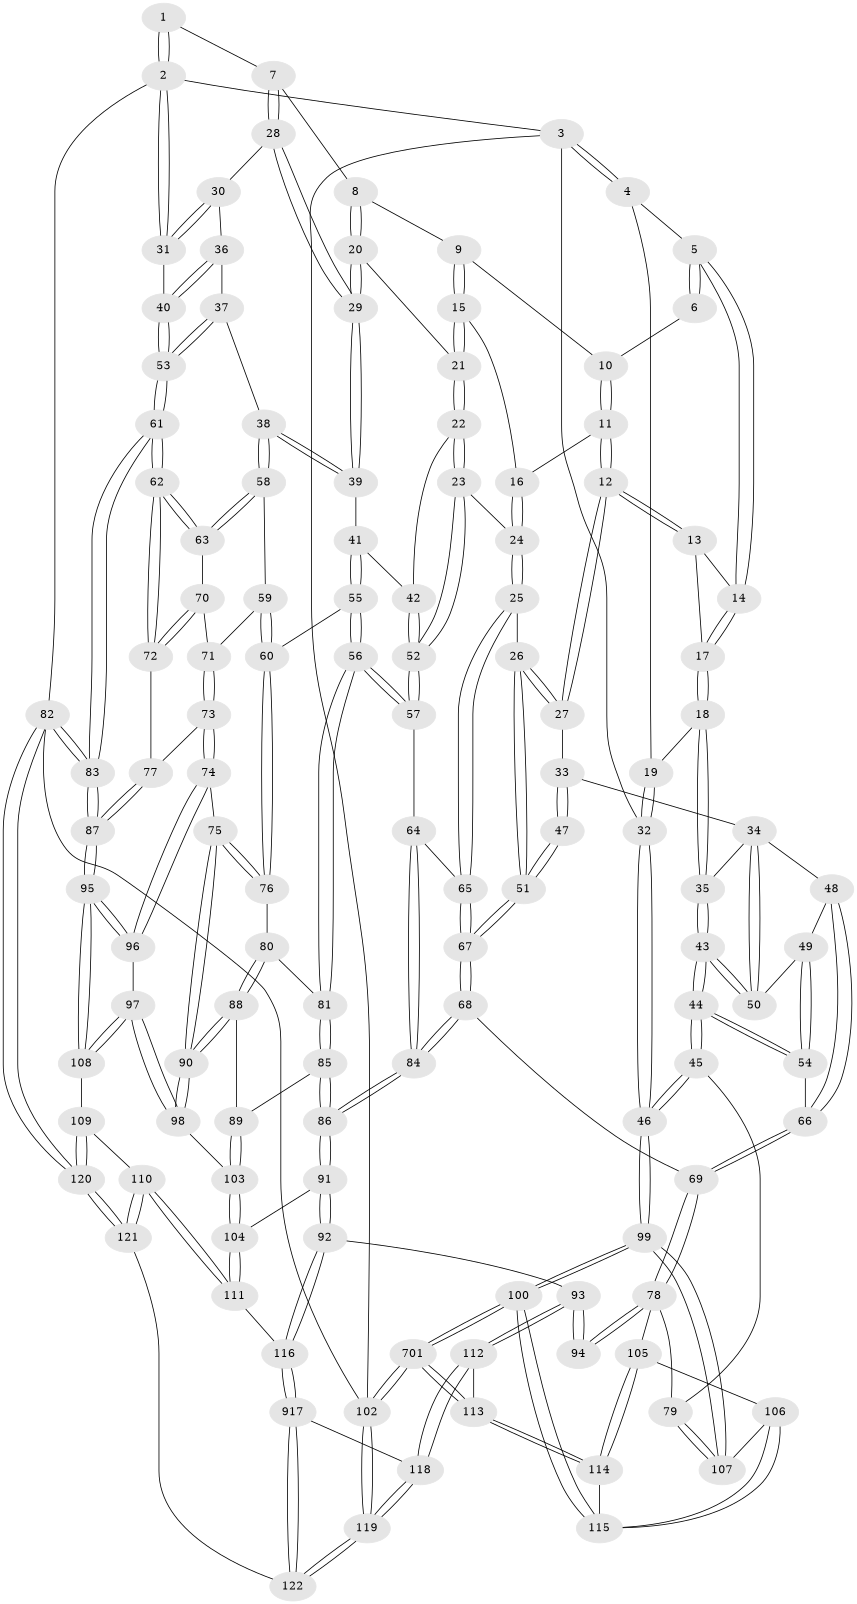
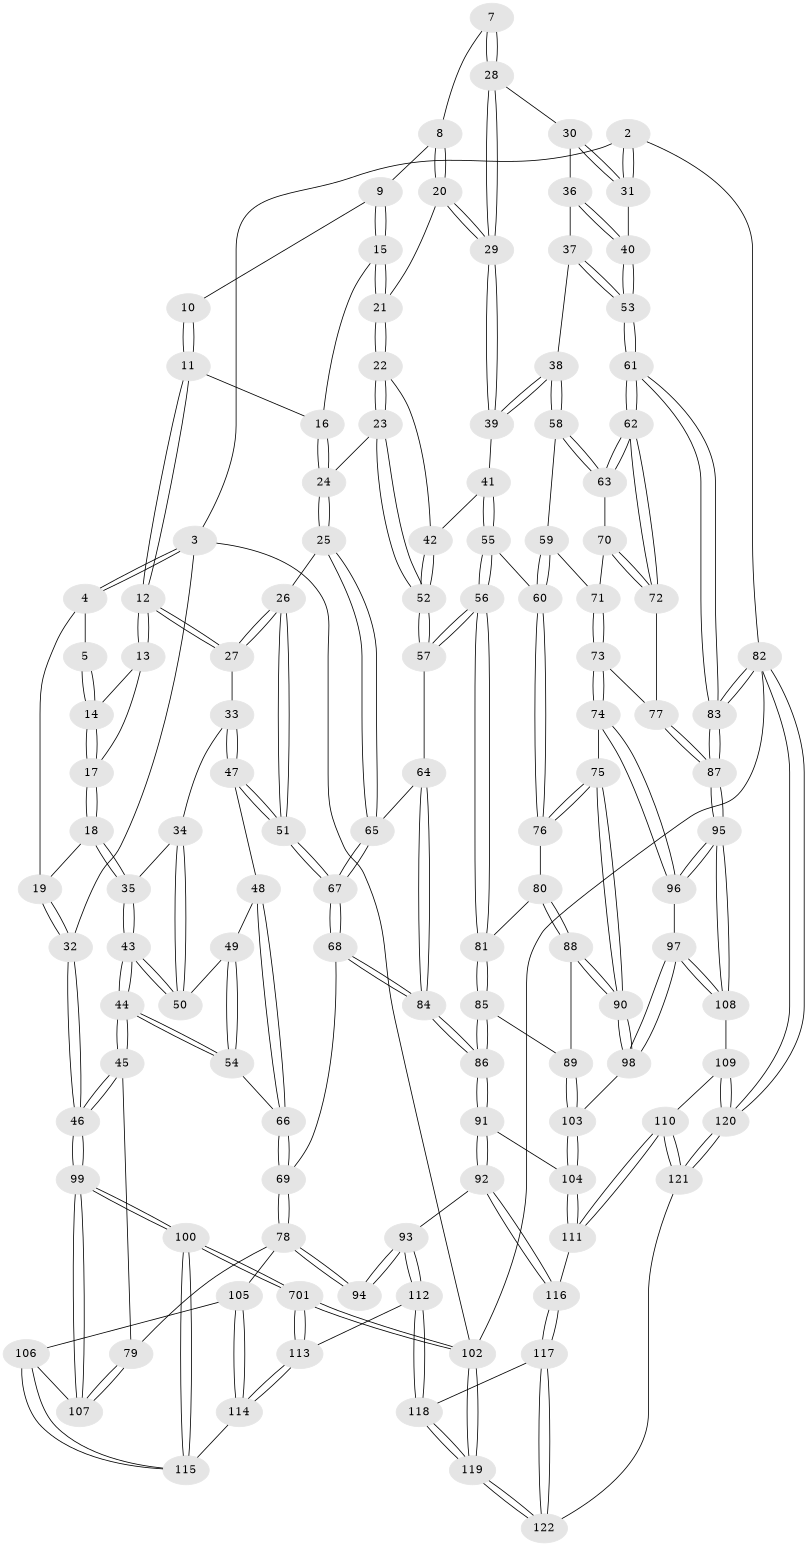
node "1": removed
node "6": removed
edge "34" -- "48": now "47" -- "48"
node "917": label "917" -> "117"
